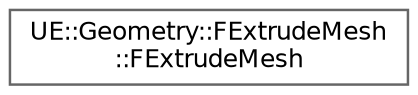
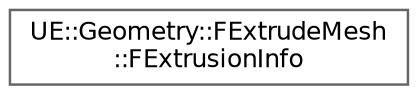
node "UE::Geometry::FExtrudeMesh ::FExtrudeMesh": label "UE::Geometry::FExtrudeMesh ::FExtrudeMesh" -> "UE::Geometry::FExtrudeMesh ::FExtrusionInfo"
